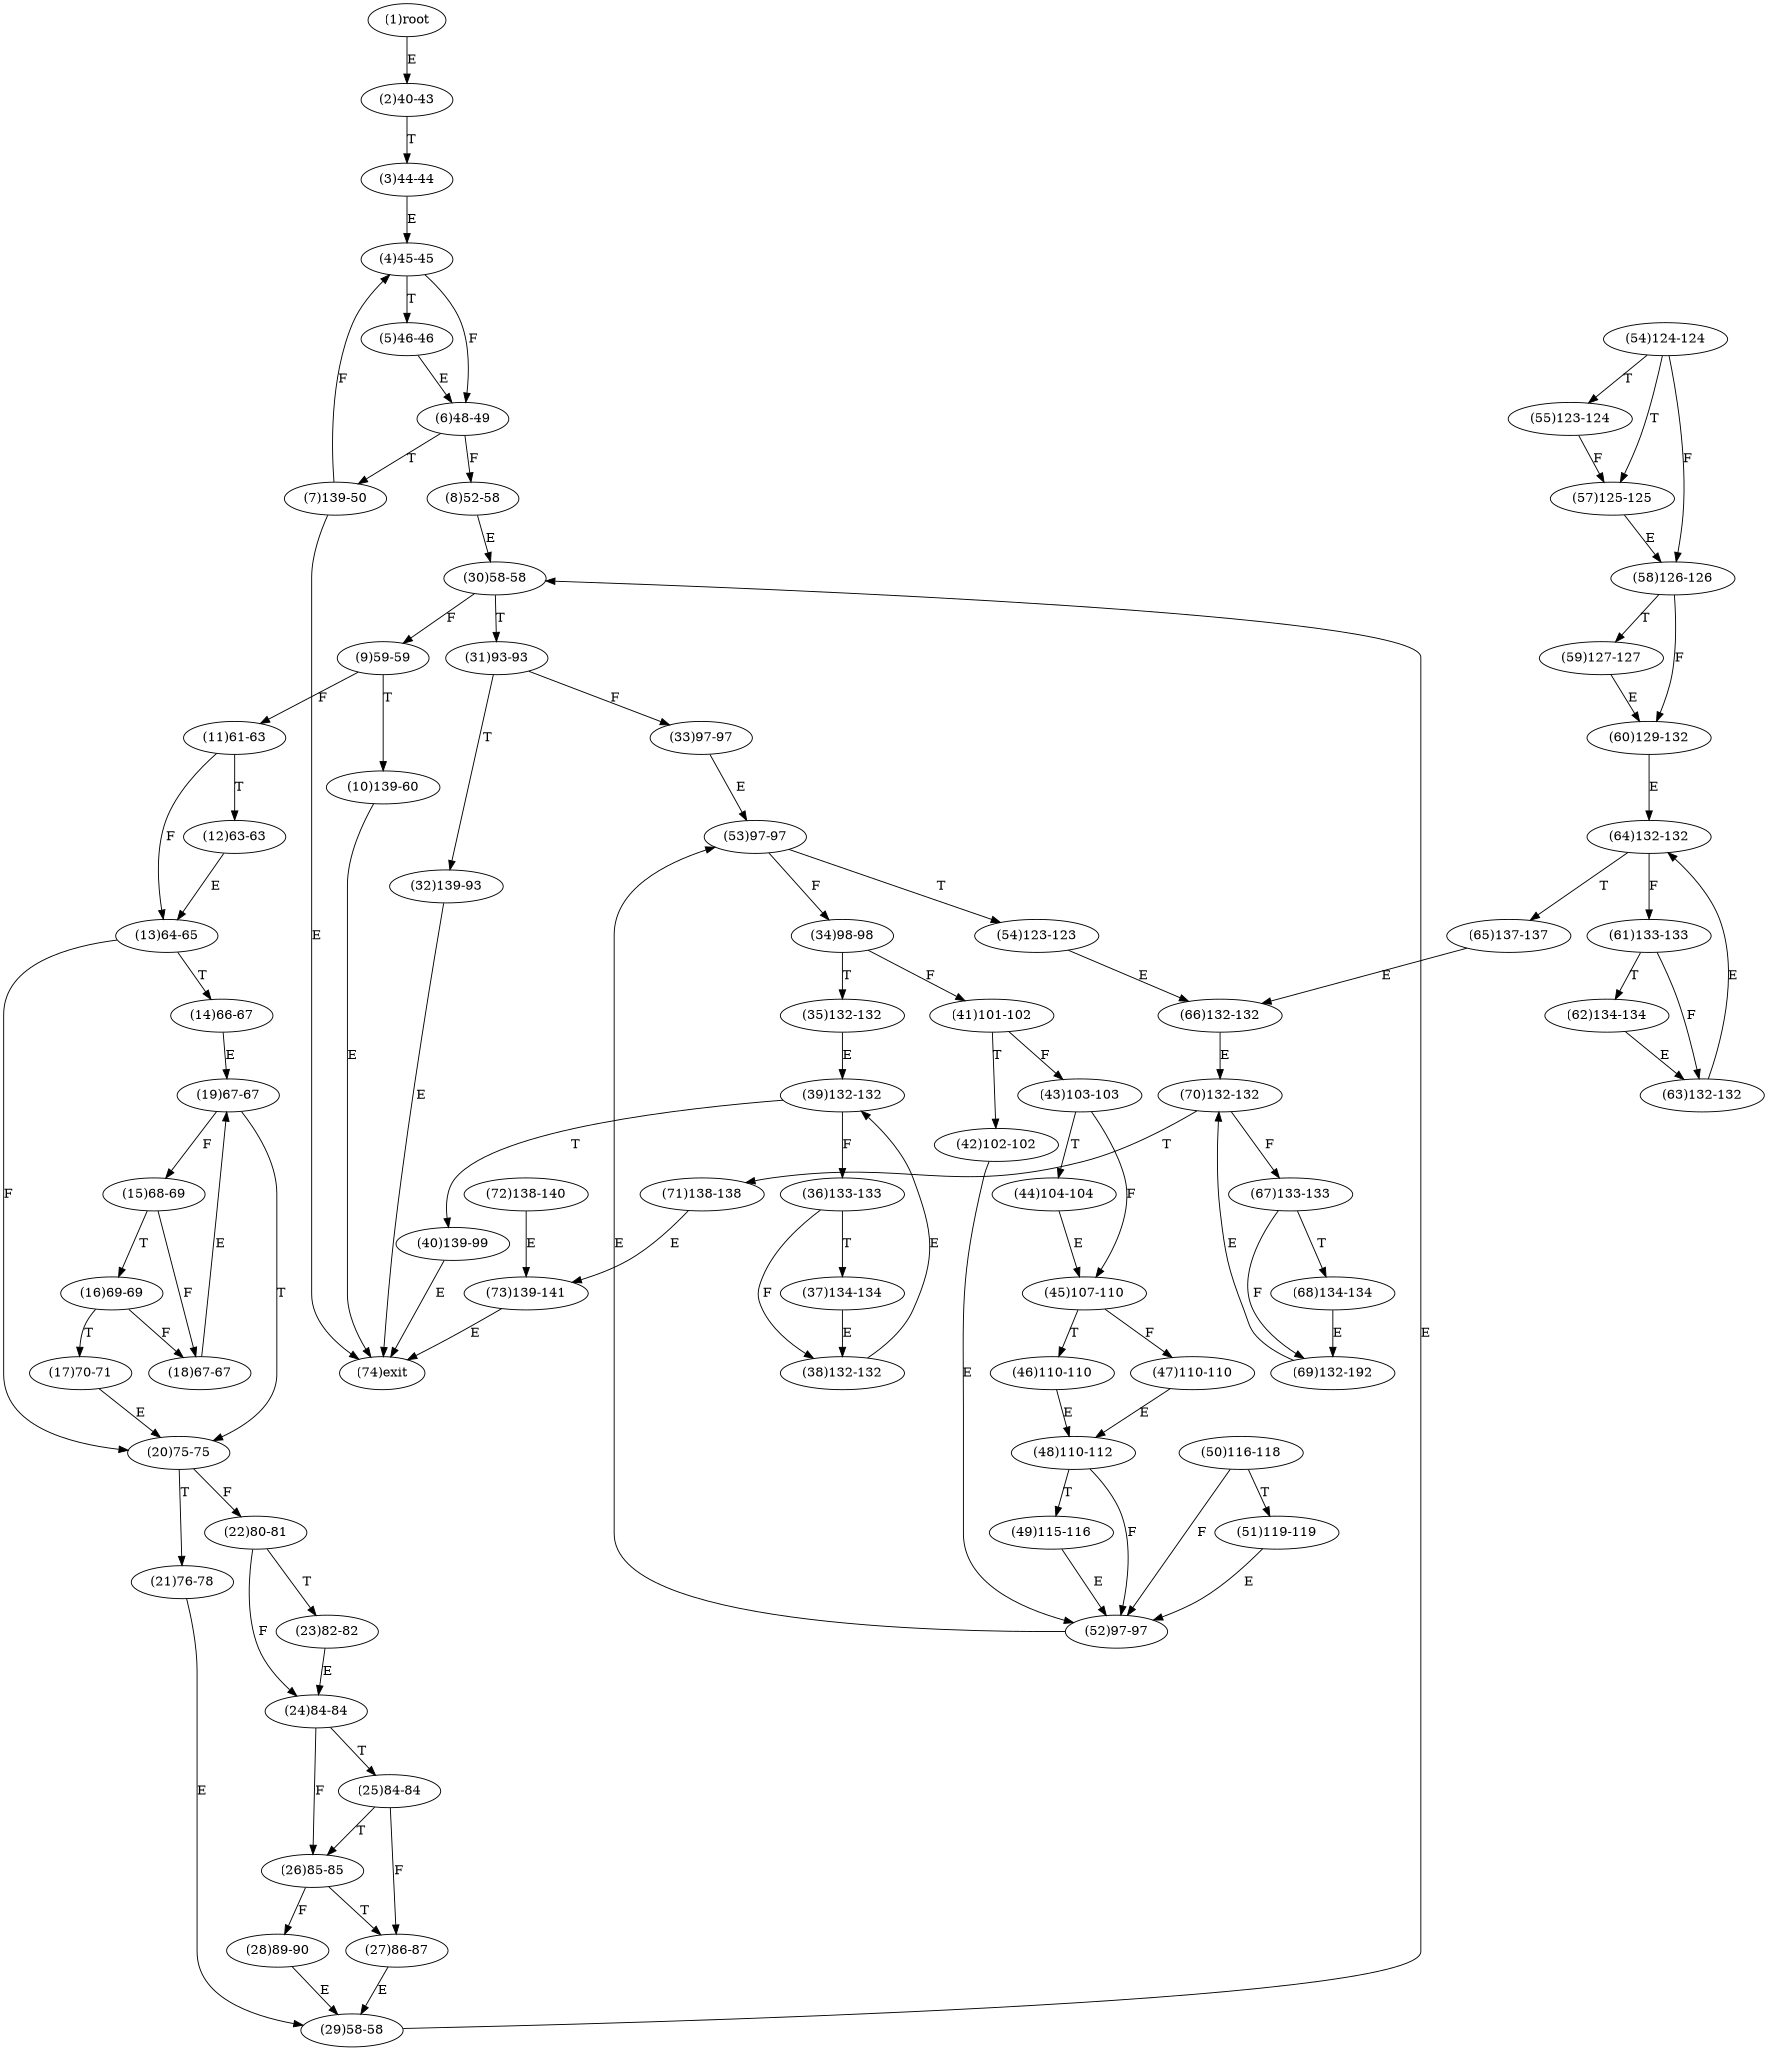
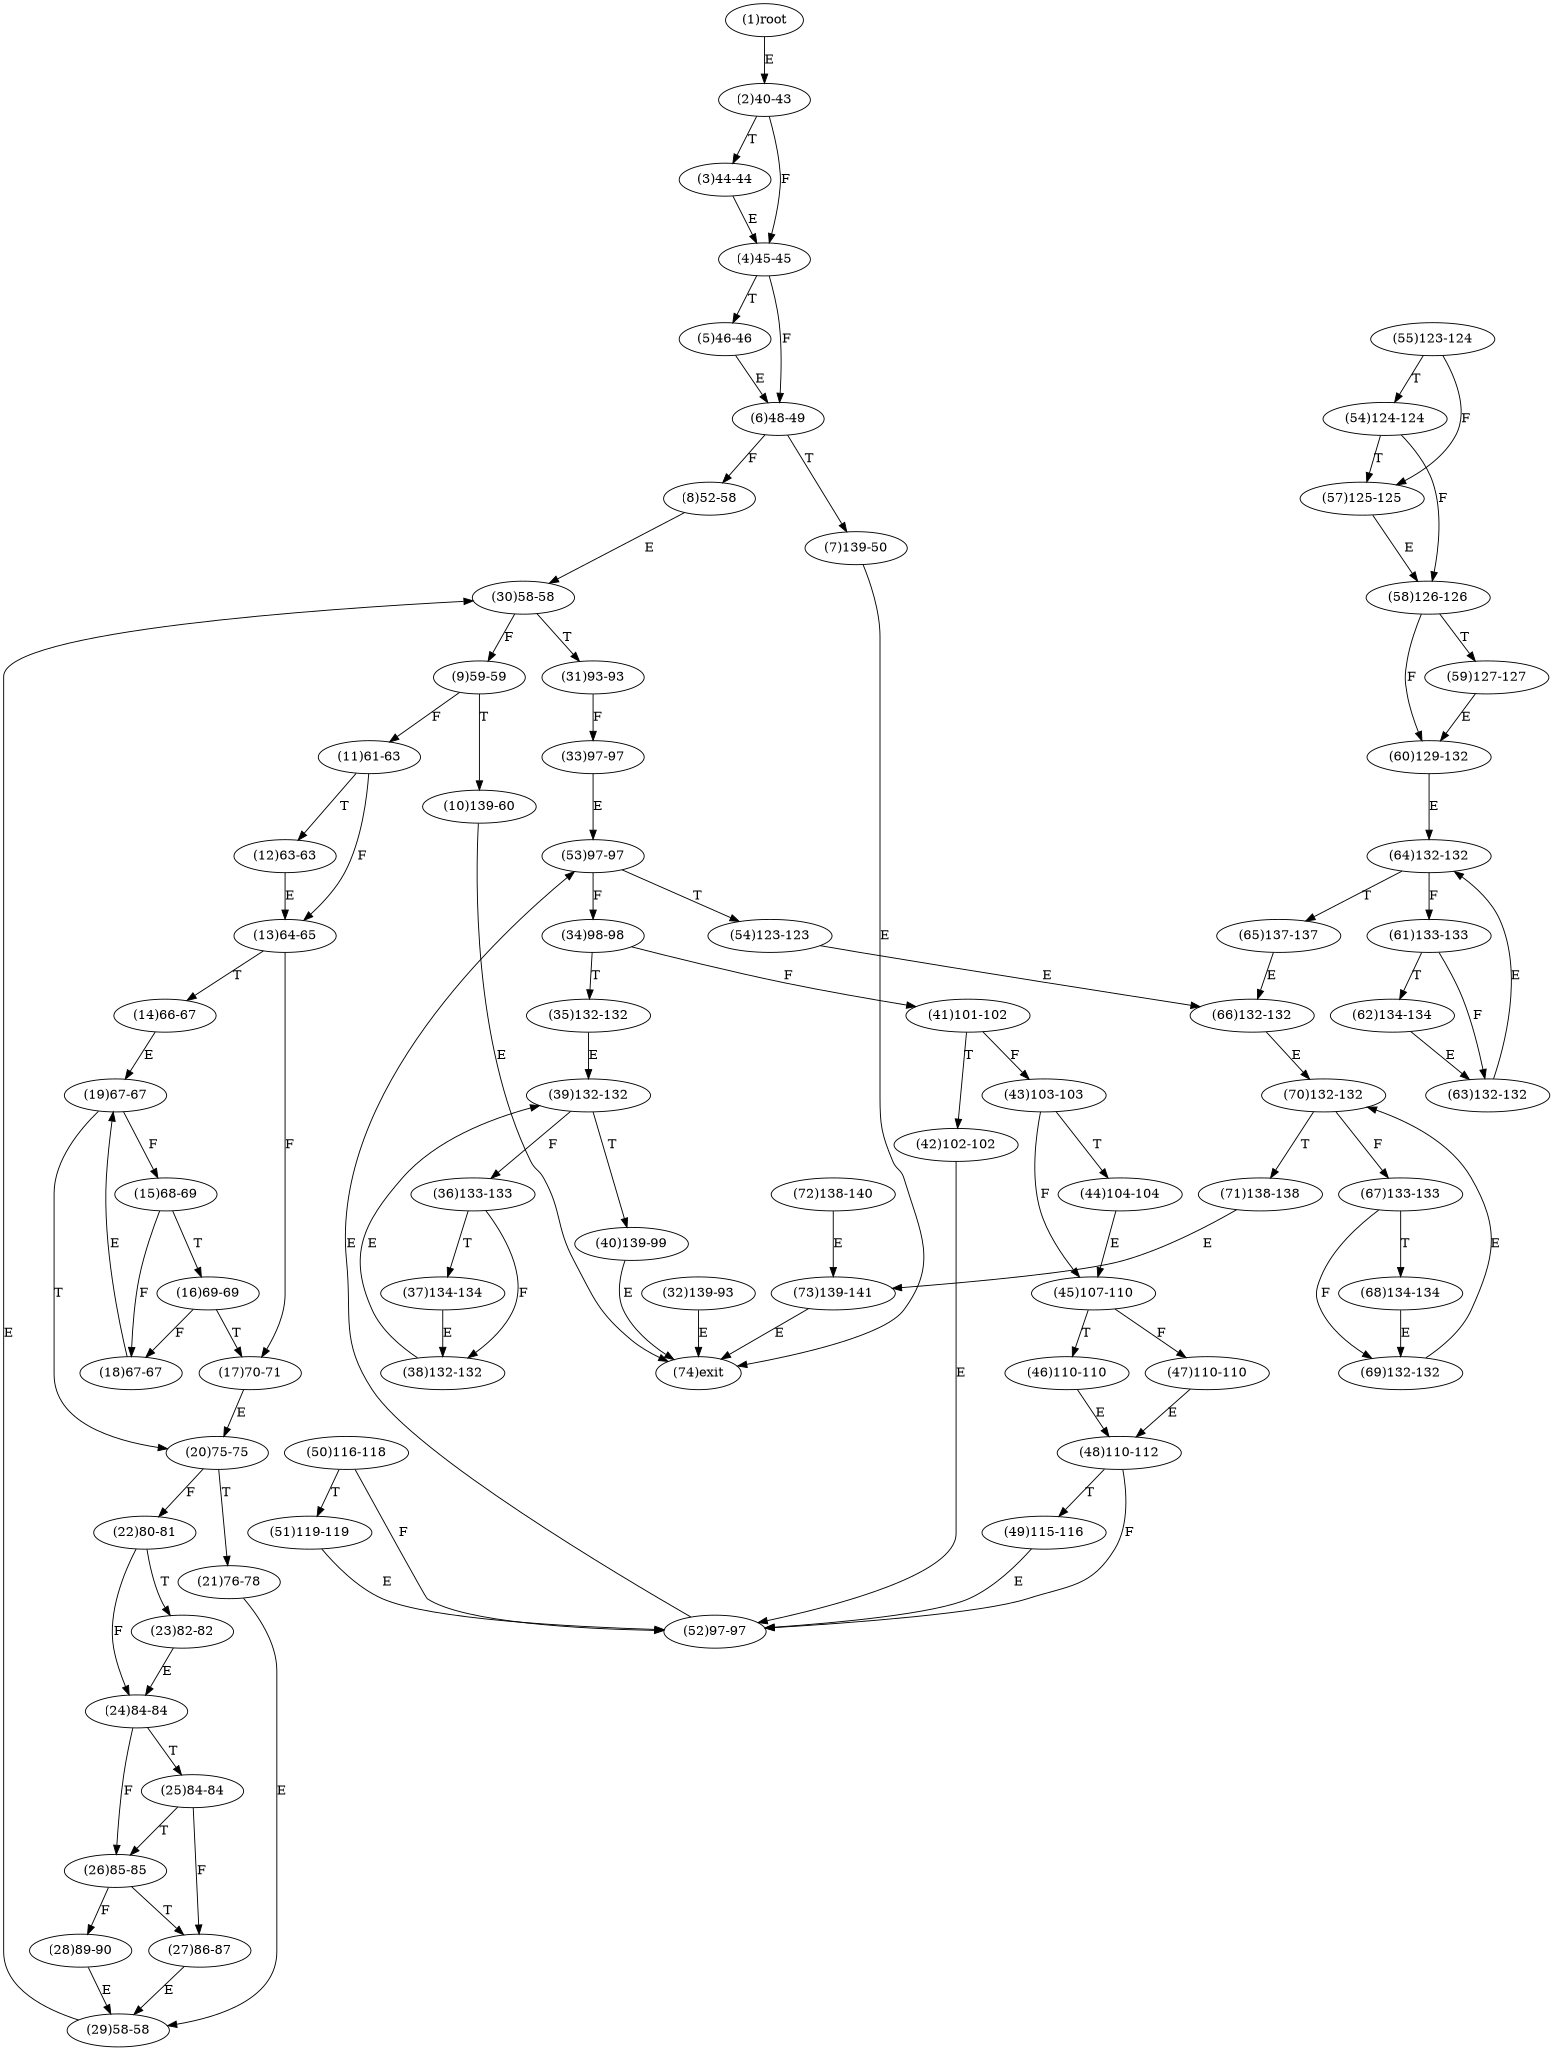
edge "(7)139-50" -> "(4)45-45": now "(2)40-43" -> "(4)45-45"
edge "(54)124-124" -> "(55)123-124": reversed
edge "(31)93-93" -> "(32)139-93": removed, label "T"
edge "(13)64-65" -> "(20)75-75": now "(13)64-65" -> "(17)70-71"
node "(69)132-192": label "(69)132-192" -> "(69)132-132"
